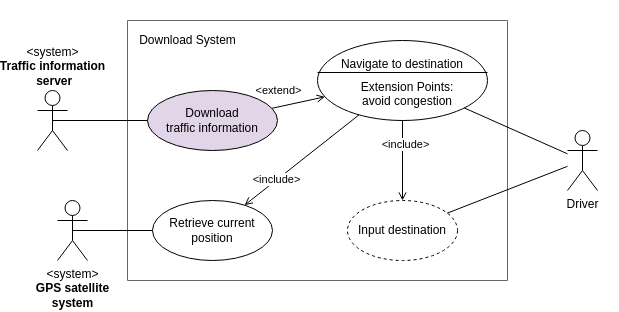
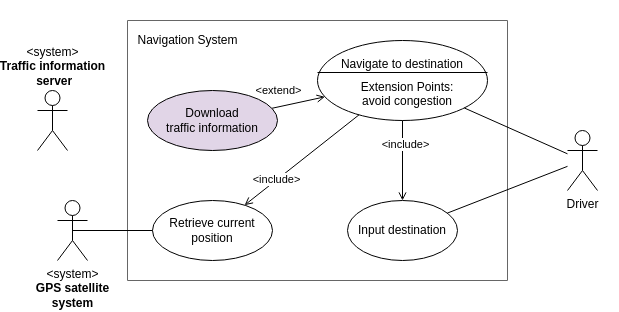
node "Download System": label "Download System" -> "Navigation System"
edge "<system> Traffic information server" -- "Download traffic information": removed
node "Input destination": style dashed -> solid
